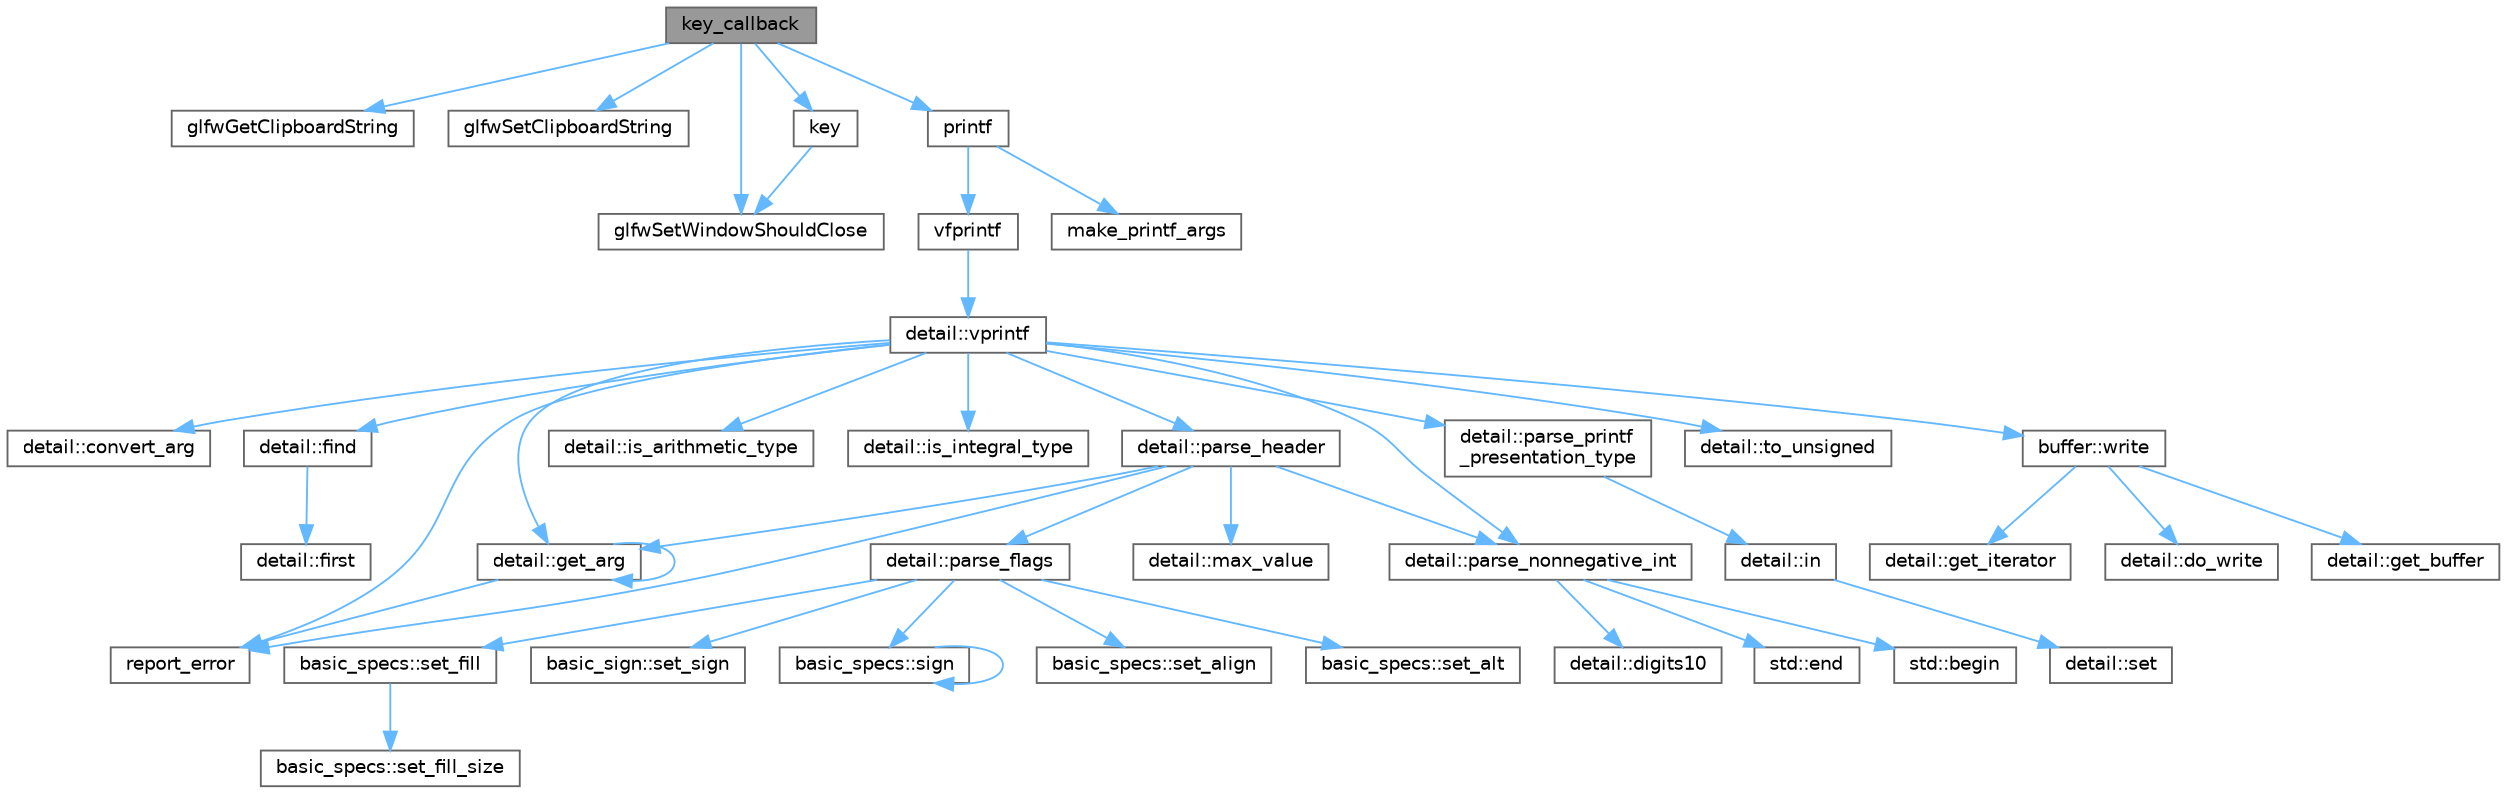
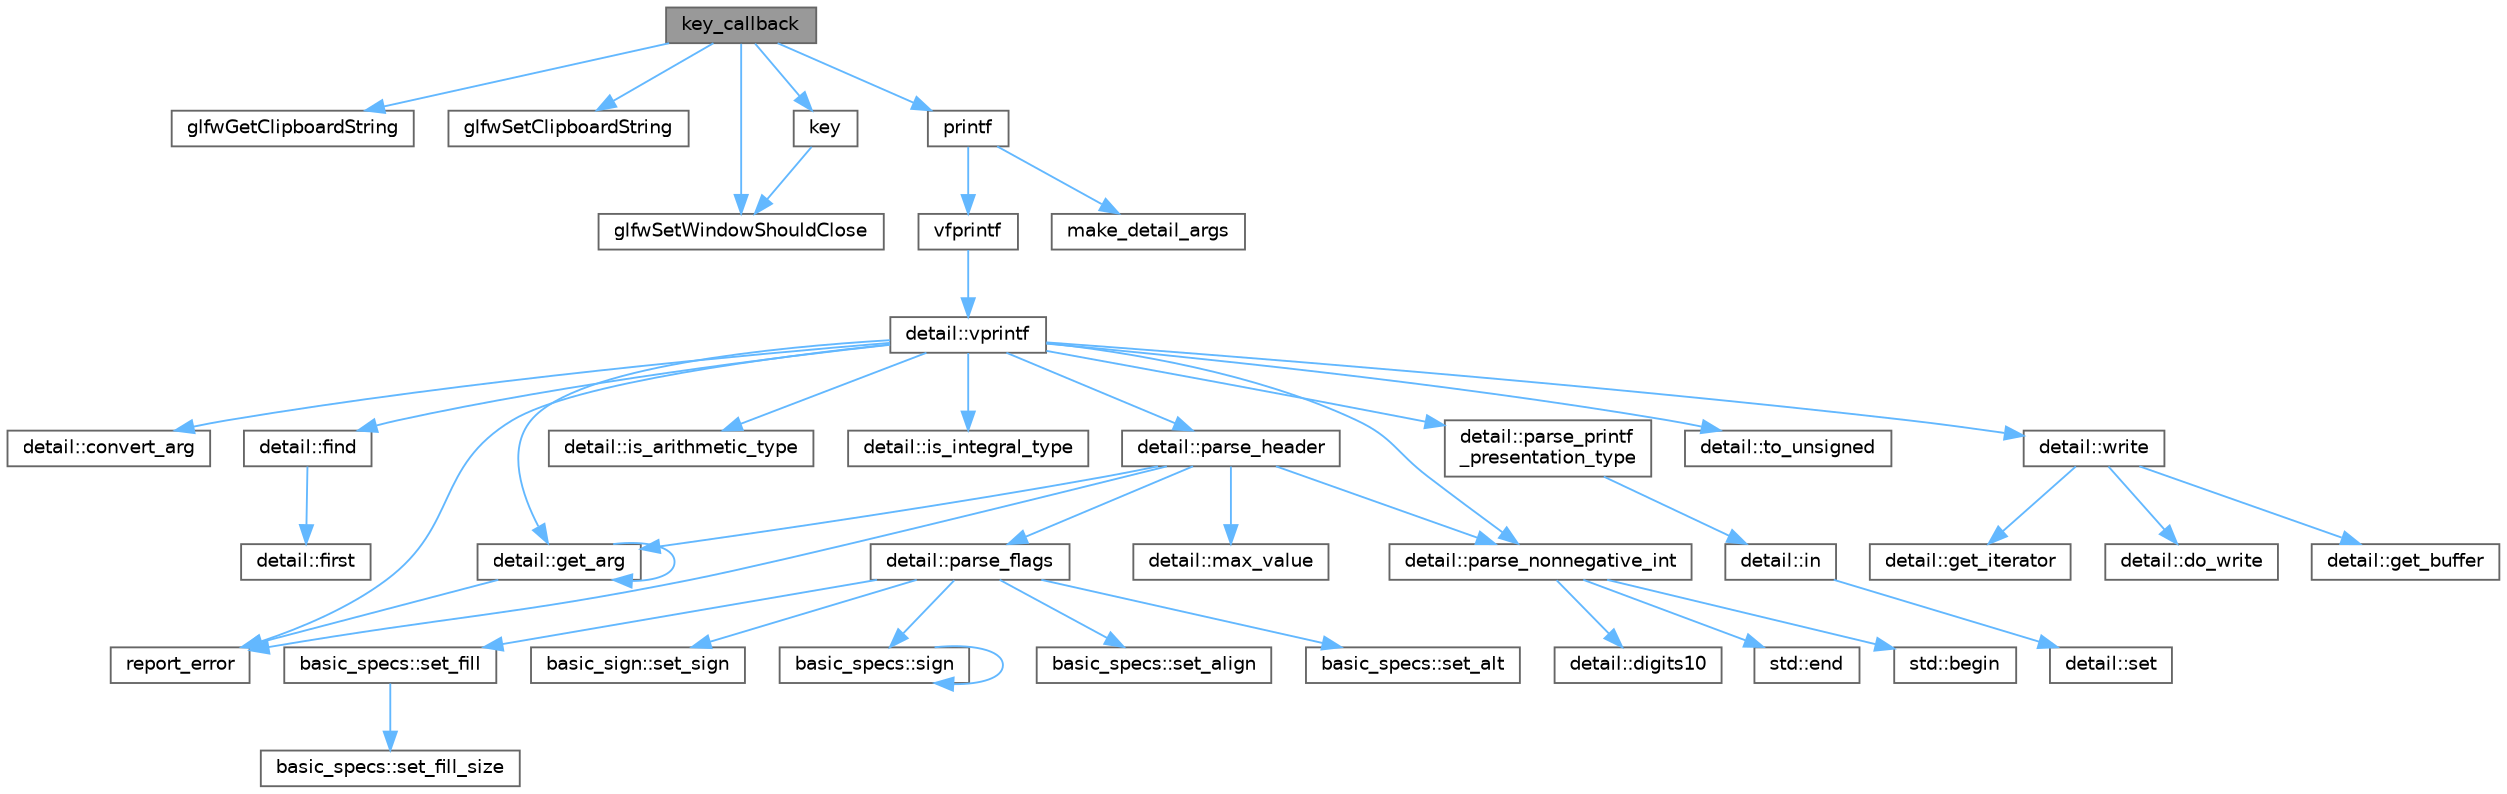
node "make_printf_args": label "make_printf_args" -> "make_detail_args"
node "buffer::write": label "buffer::write" -> "detail::write"
